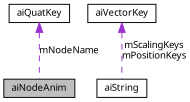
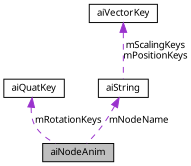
edge "aiNodeAnim" -> "aiQuatKey": label "mNodeName" -> "mRotationKeys"
edge "aiNodeAnim" -> "aiString": added, label "mNodeName"
